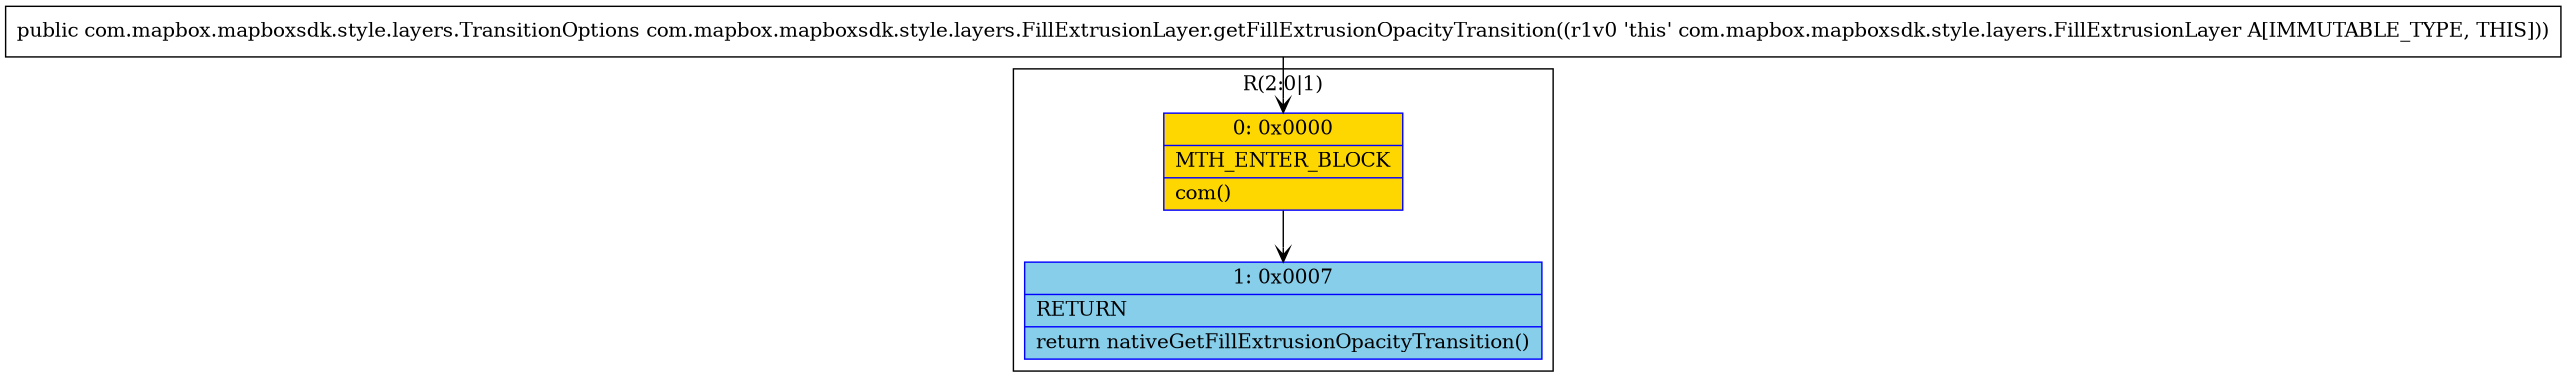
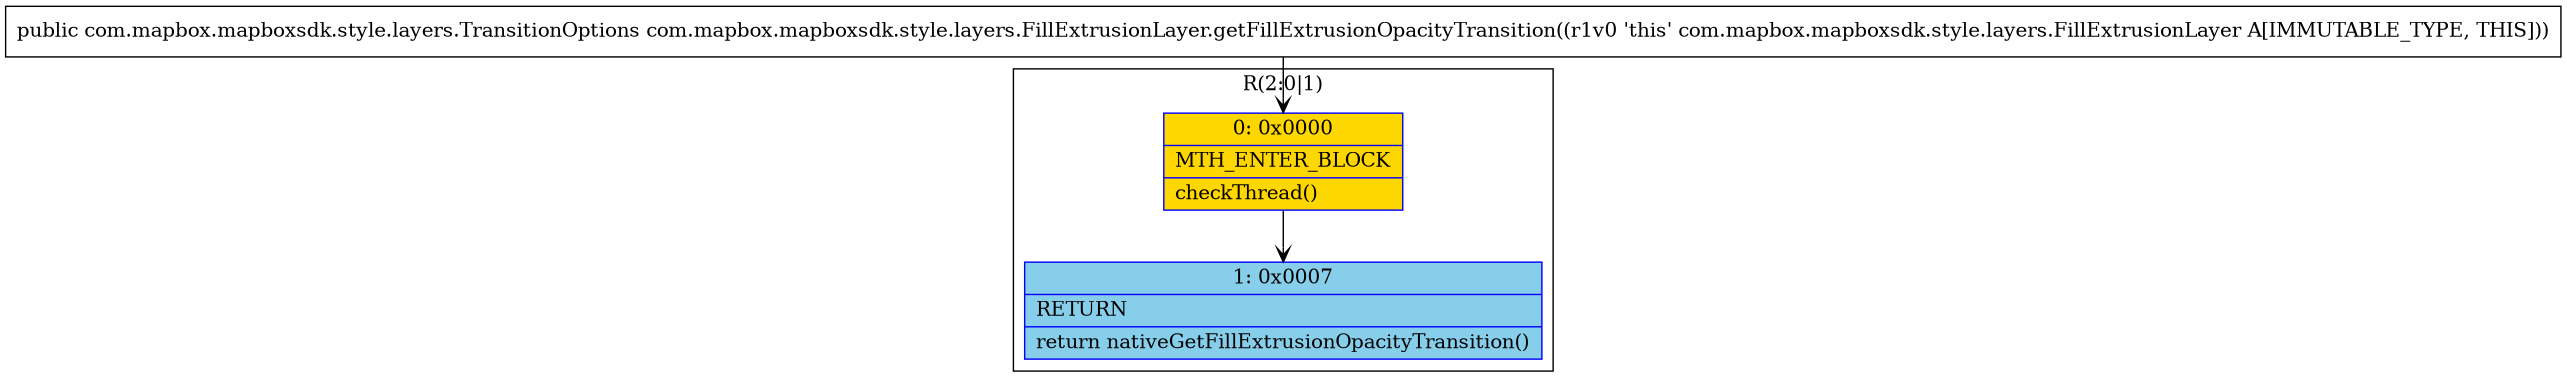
node "0: 0x0000": text "com()" -> "checkThread()"
